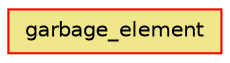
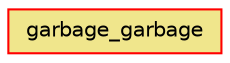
node "garbage_element": label "garbage_element" -> "garbage_garbage"
